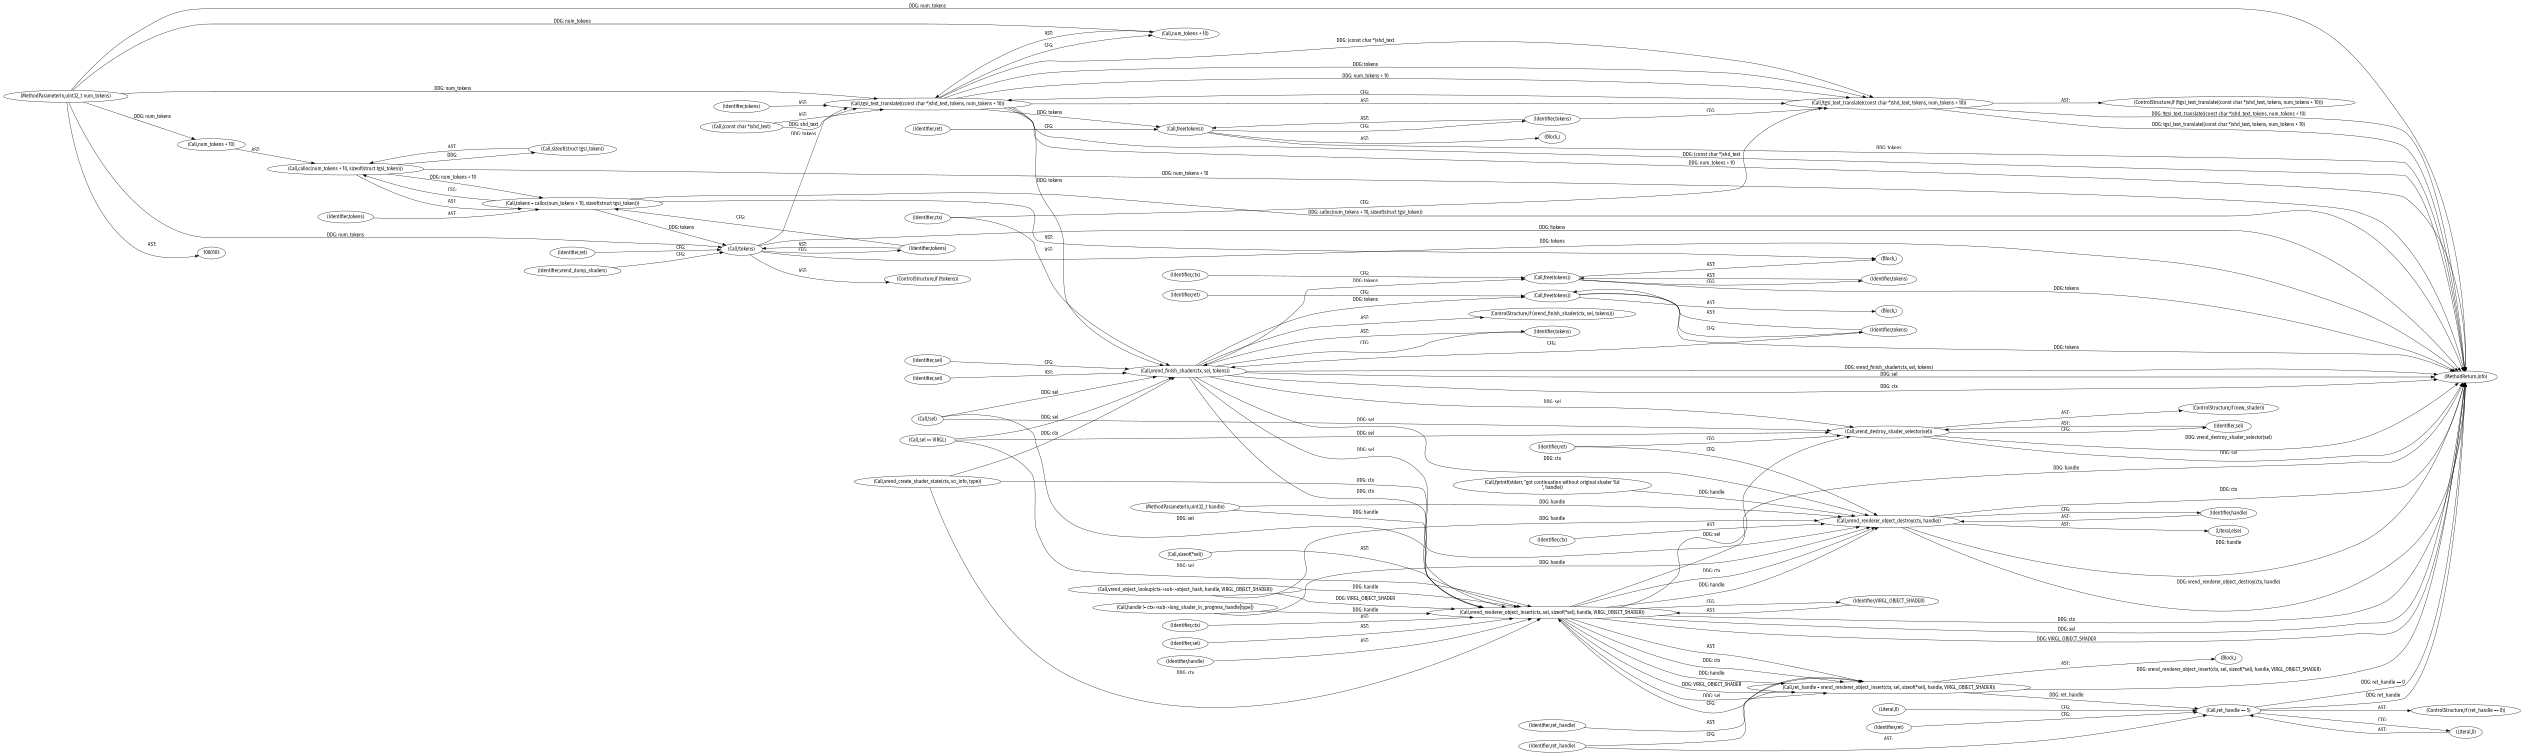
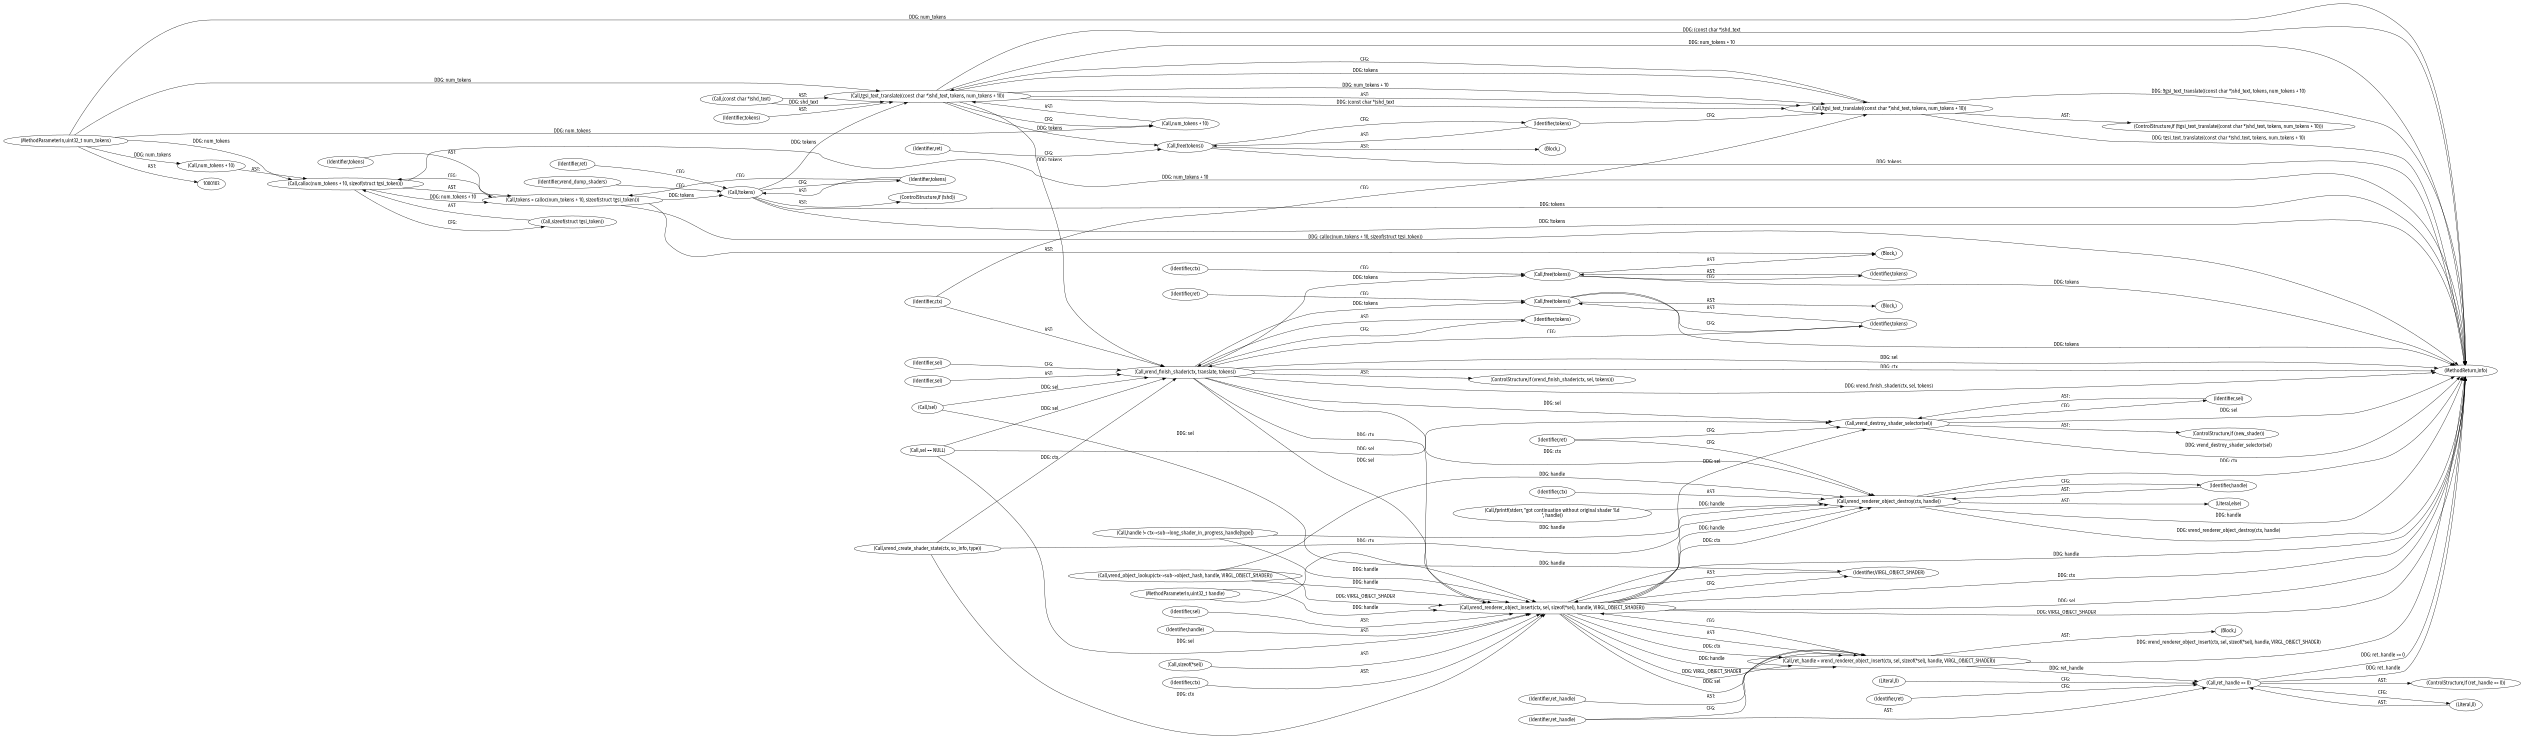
edge "(Call,calloc(num_tokens + 10, sizeof(struct tgsi_token)))" -> "(Call,sizeof(struct tgsi_token))": label "DDG: " -> "CFG: "
edge "(MethodParameterIn,uint32_t num_tokens)" -> "(Call,!tokens)": now "(MethodParameterIn,uint32_t num_tokens)" -> "(Call,calloc(num_tokens + 10, sizeof(struct tgsi_token)))"
node "(ControlStructure,if (!tokens))": label "(ControlStructure,if (!tokens))" -> "(ControlStructure,if (!shd))"
node "(Call,vrend_finish_shader(ctx, sel, tokens))": label "(Call,vrend_finish_shader(ctx, sel, tokens))" -> "(Call,vrend_finish_shader(ctx, translate, tokens))"
edge "(Call,!sel)" -> "(Call,vrend_destroy_shader_selector(sel))": removed, label "DDG: sel"
node "(Call,sel == VIRGL)": label "(Call,sel == VIRGL)" -> "(Call,sel == NULL)"
edge "(MethodParameterIn,uint32_t handle)" -> "(Call,vrend_renderer_object_destroy(ctx, handle))": now "(MethodParameterIn,uint32_t handle)" -> "(Identifier,VIRGL_OBJECT_SHADER)"
node "(Call,ret_handle == 5)": label "(Call,ret_handle == 5)" -> "(Call,ret_handle == 0)"
